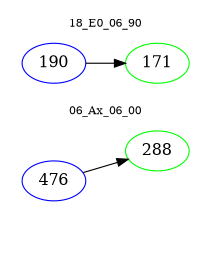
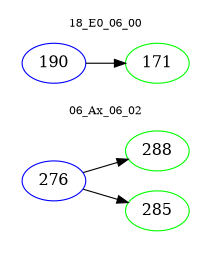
cluster "18_E0_06_90": label "18_E0_06_90" -> "18_E0_06_00"
cluster "06_Ax_06_00": label "06_Ax_06_00" -> "06_Ax_06_02"
node "476": label "476" -> "276"
node "285": added
